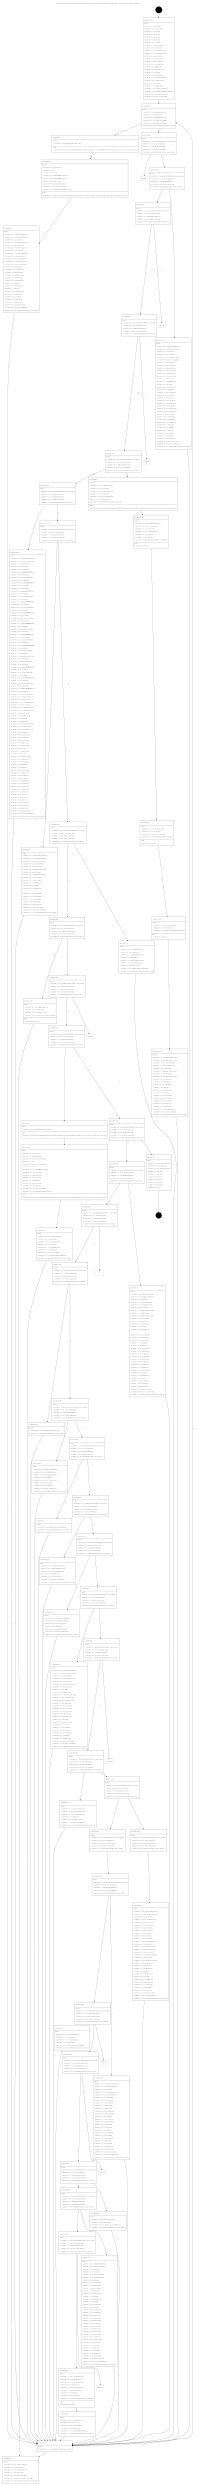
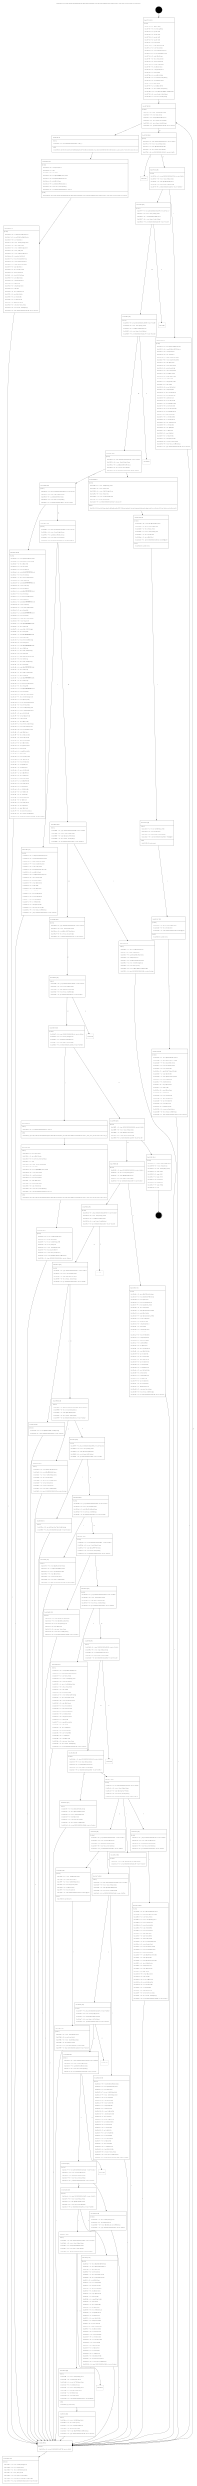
node "0x401d44 [19]": removed
node "0x402343 [15]": added
node "0x401f67 [29]": added
